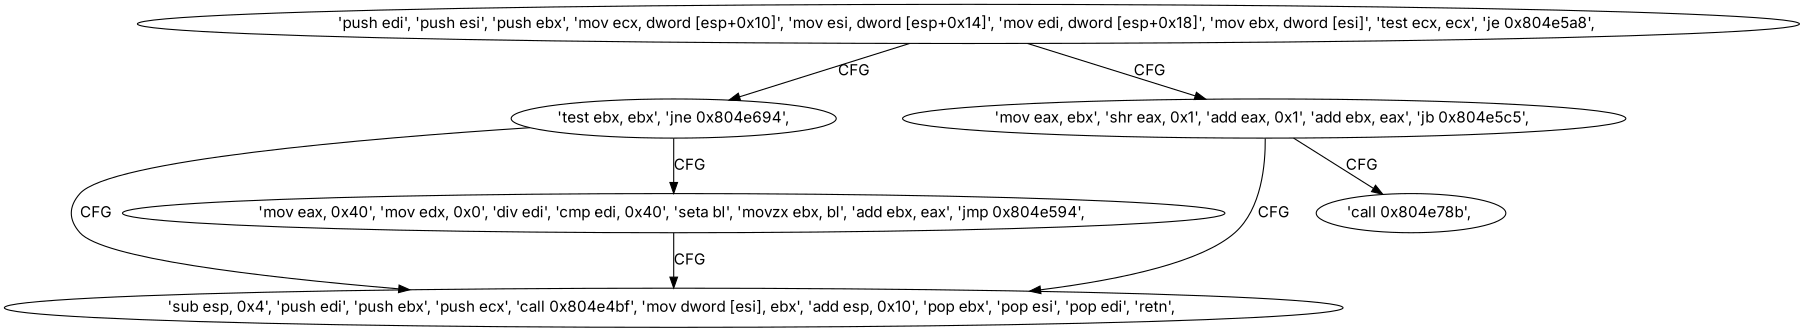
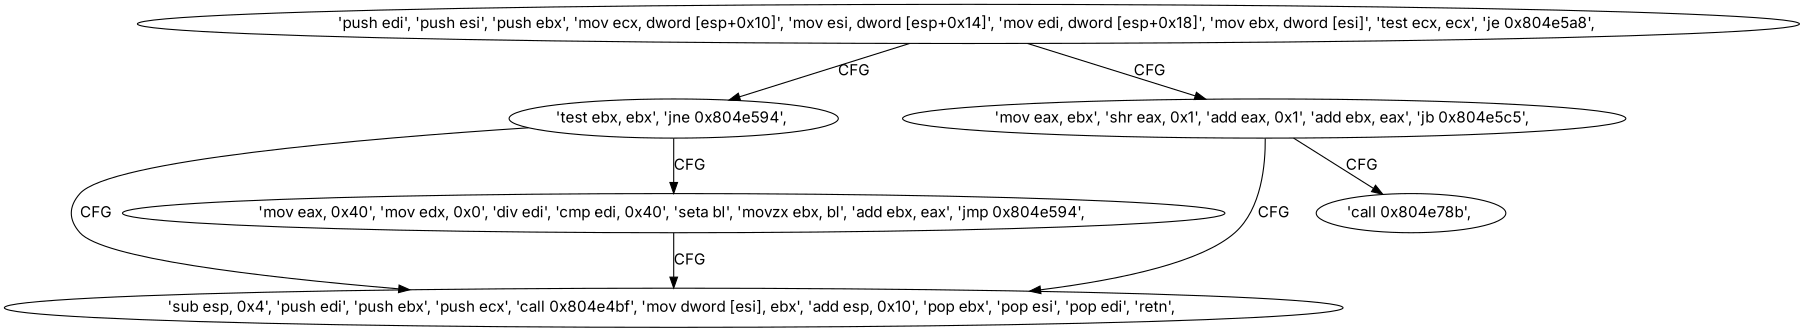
node "'test ebx, ebx', 'jne 0x804e694',": label "'test ebx, ebx', 'jne 0x804e694'," -> "'test ebx, ebx', 'jne 0x804e594',"
